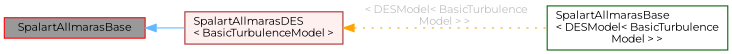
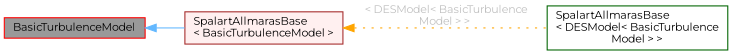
node "SpalartAllmarasBase": label "SpalartAllmarasBase" -> "BasicTurbulenceModel"
node "SpalartAllmarasDES < BasicTurbulenceModel >": label "SpalartAllmarasDES < BasicTurbulenceModel >" -> "SpalartAllmarasBase < BasicTurbulenceModel >"
